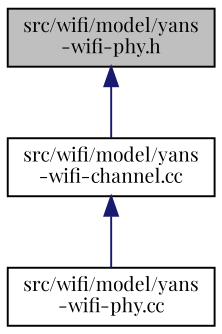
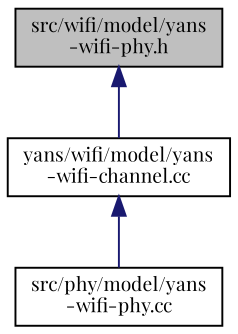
node "src/wifi/model/yans -wifi-channel.cc": label "src/wifi/model/yans -wifi-channel.cc" -> "yans/wifi/model/yans -wifi-channel.cc"
node "src/wifi/model/yans -wifi-phy.cc": label "src/wifi/model/yans -wifi-phy.cc" -> "src/phy/model/yans -wifi-phy.cc"
